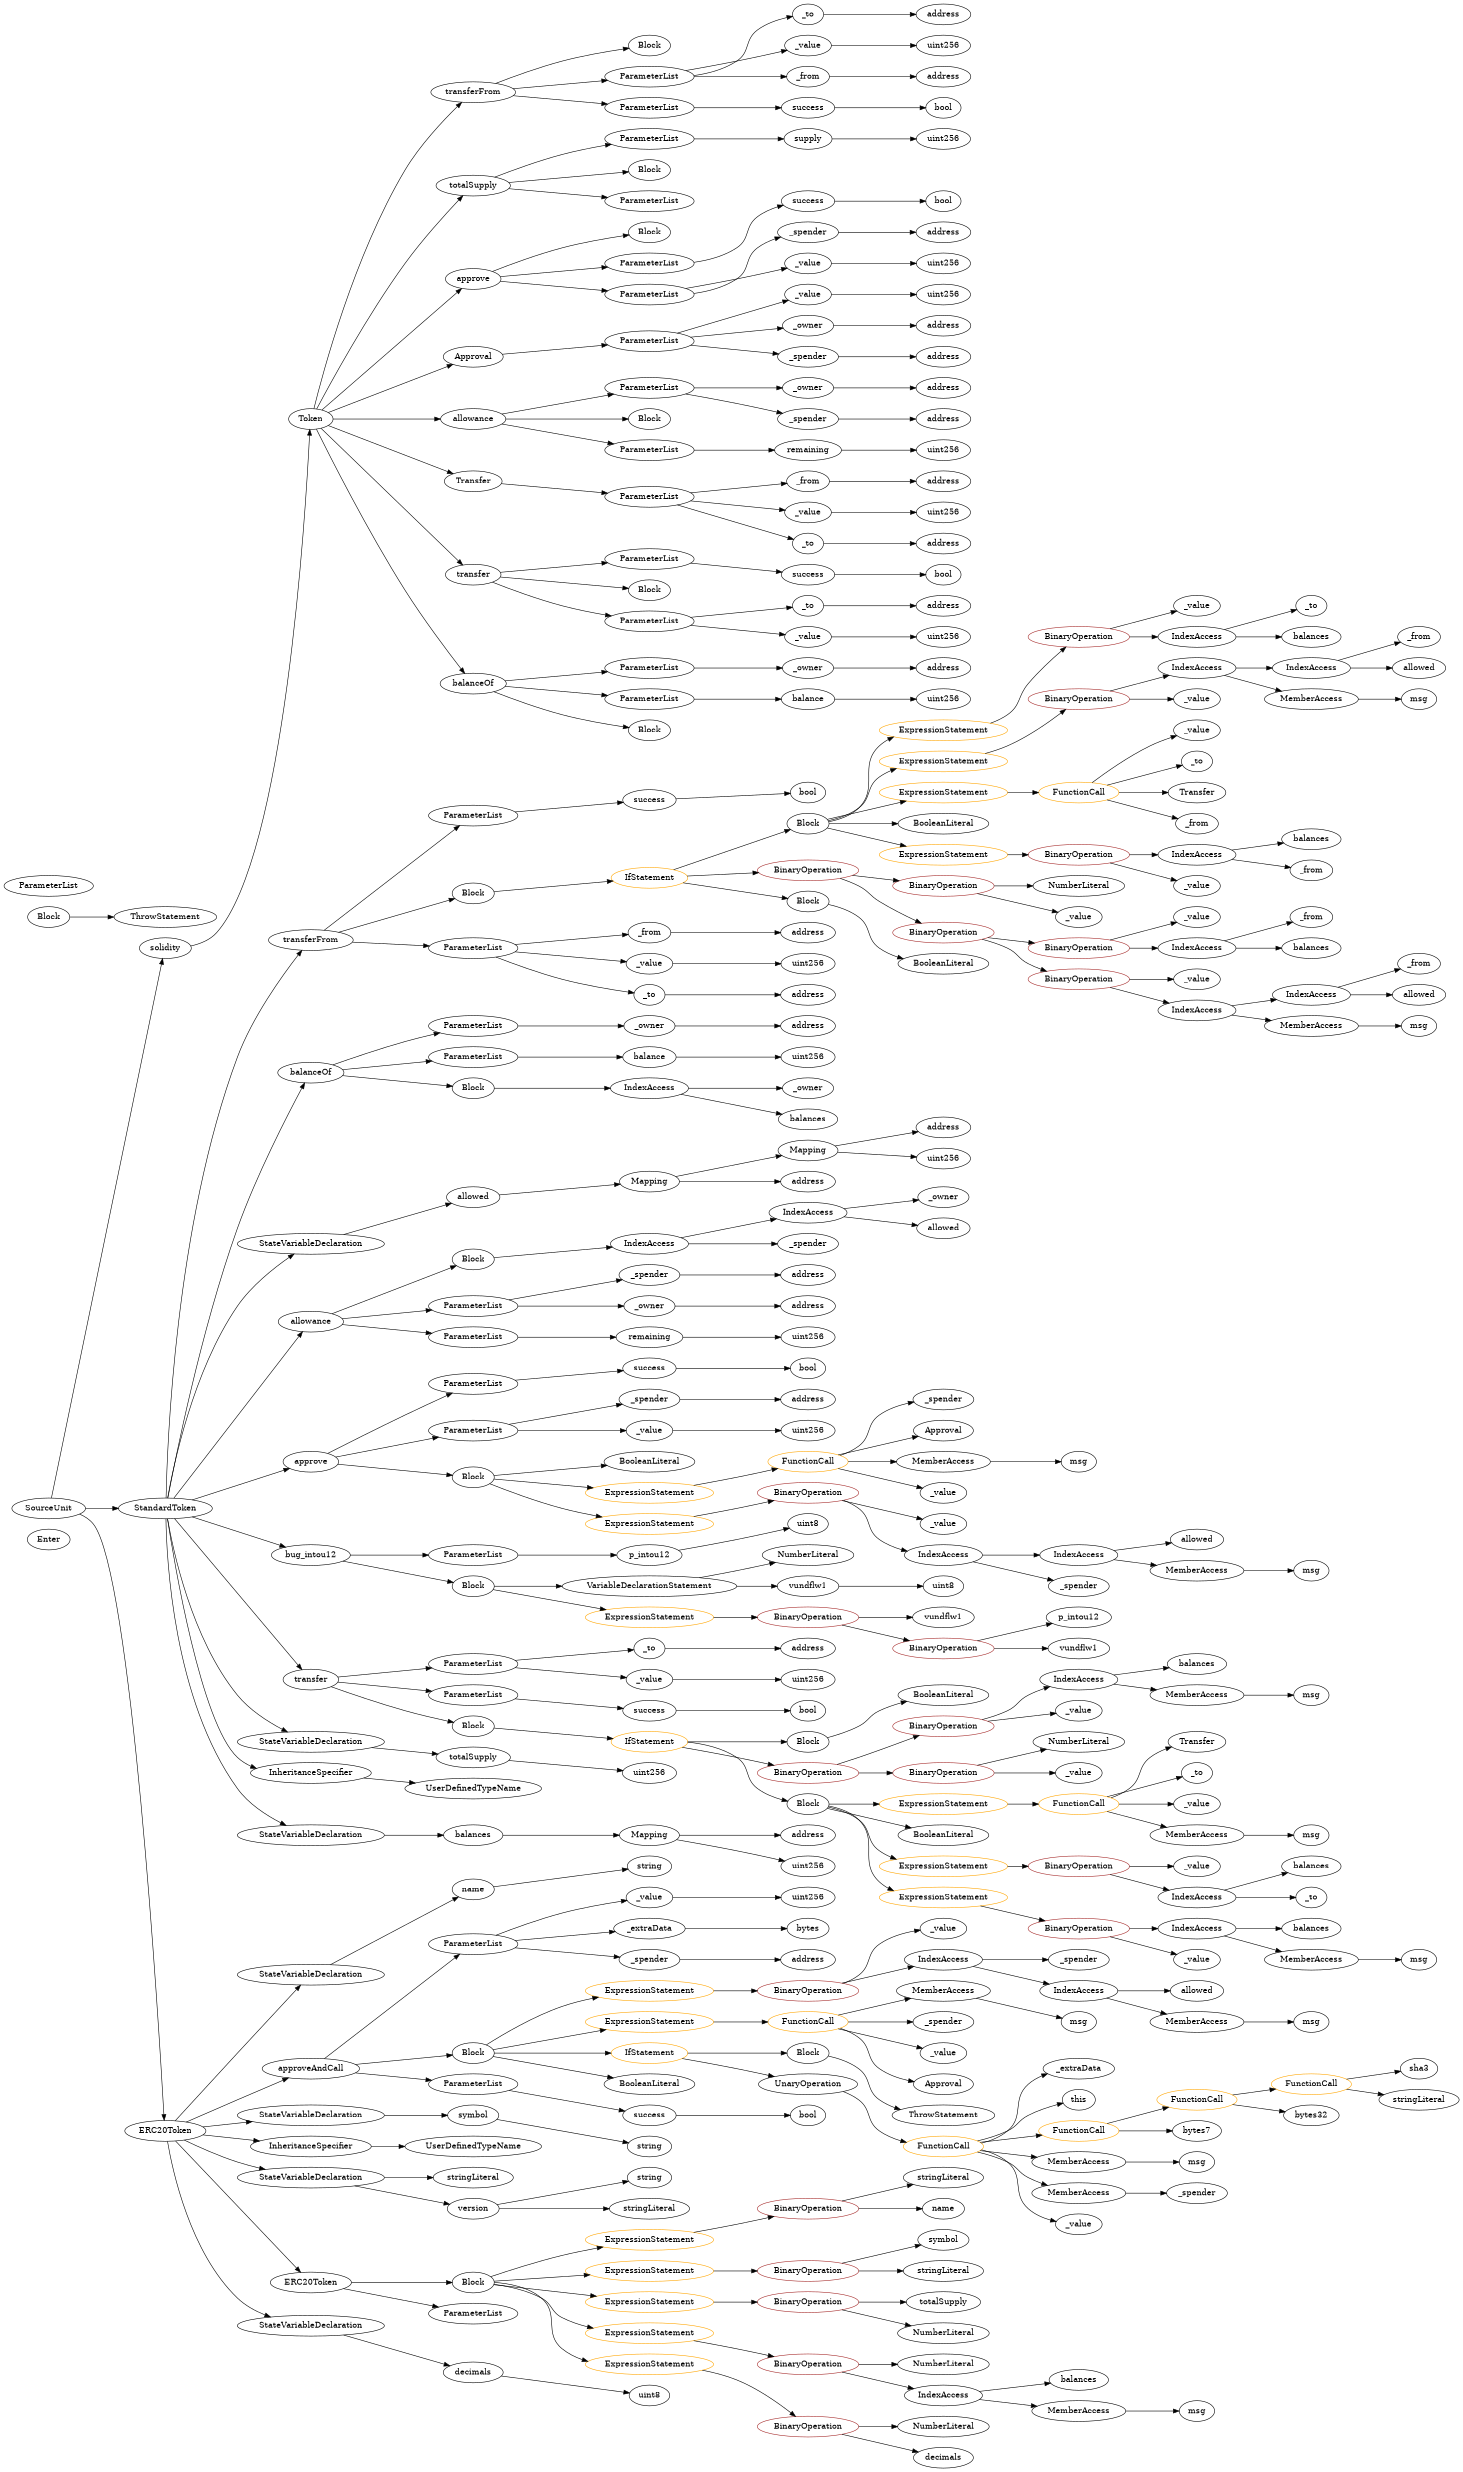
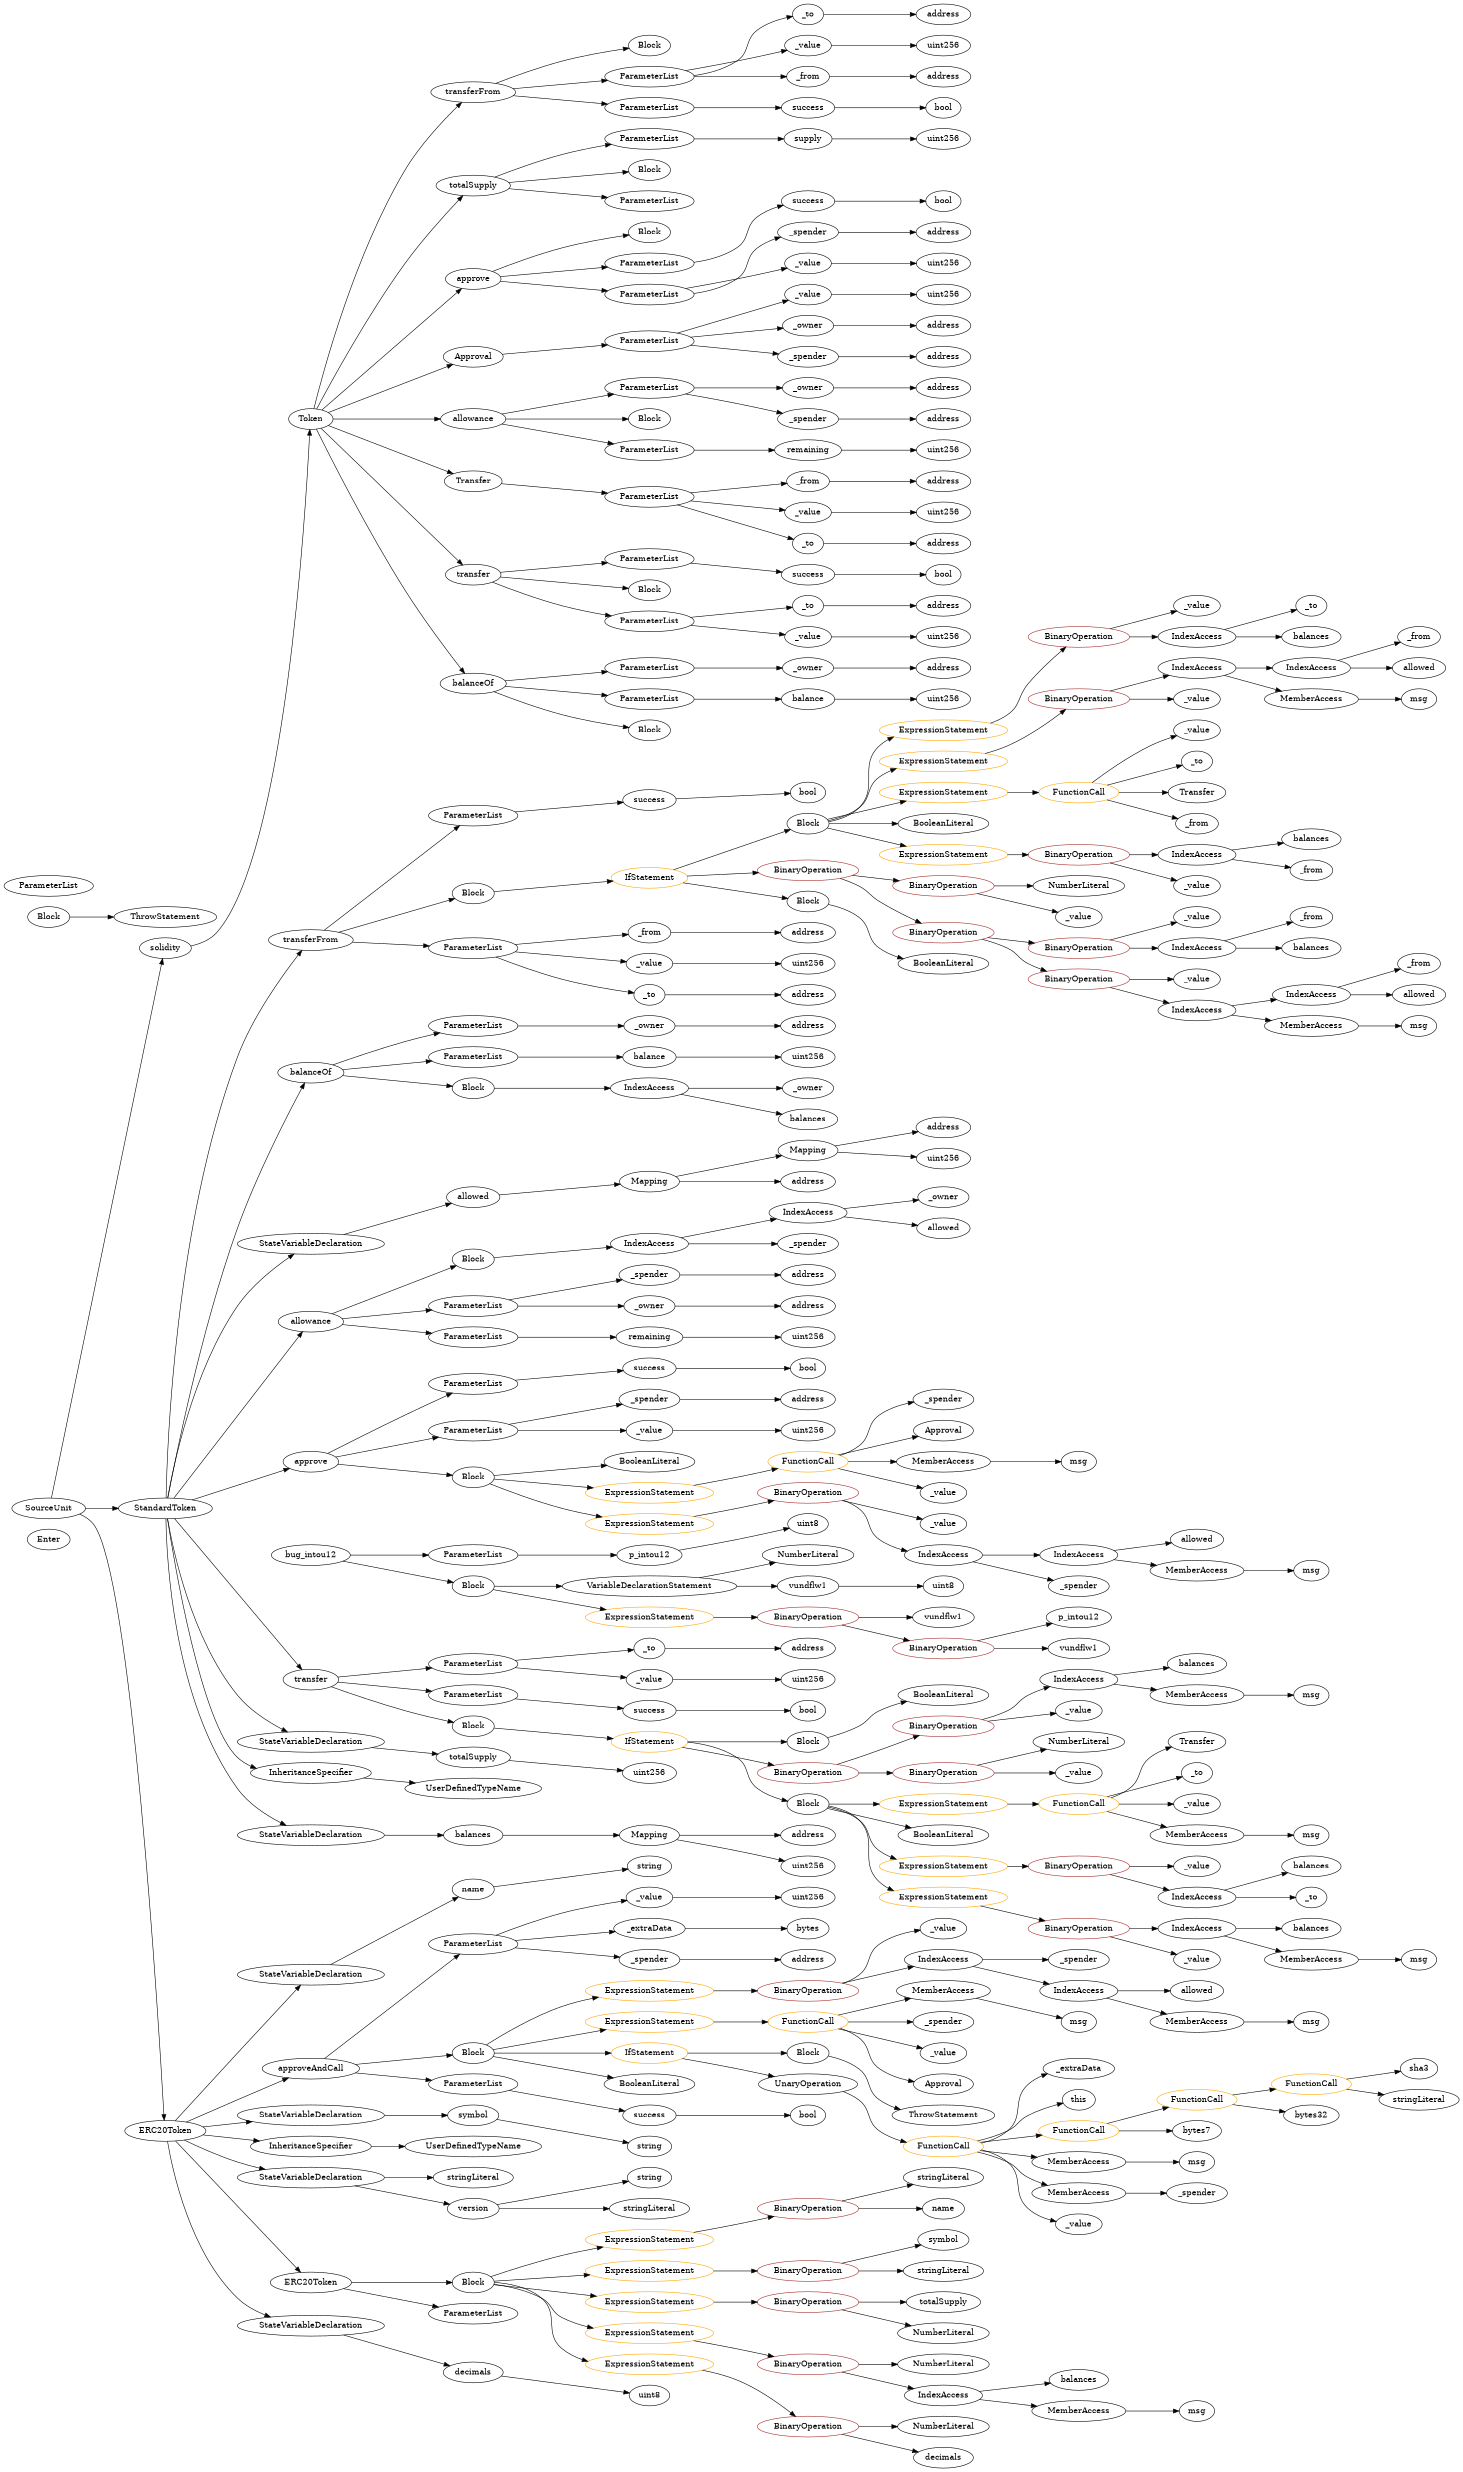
edge "StandardToken" -> "bug_intou12": removed
